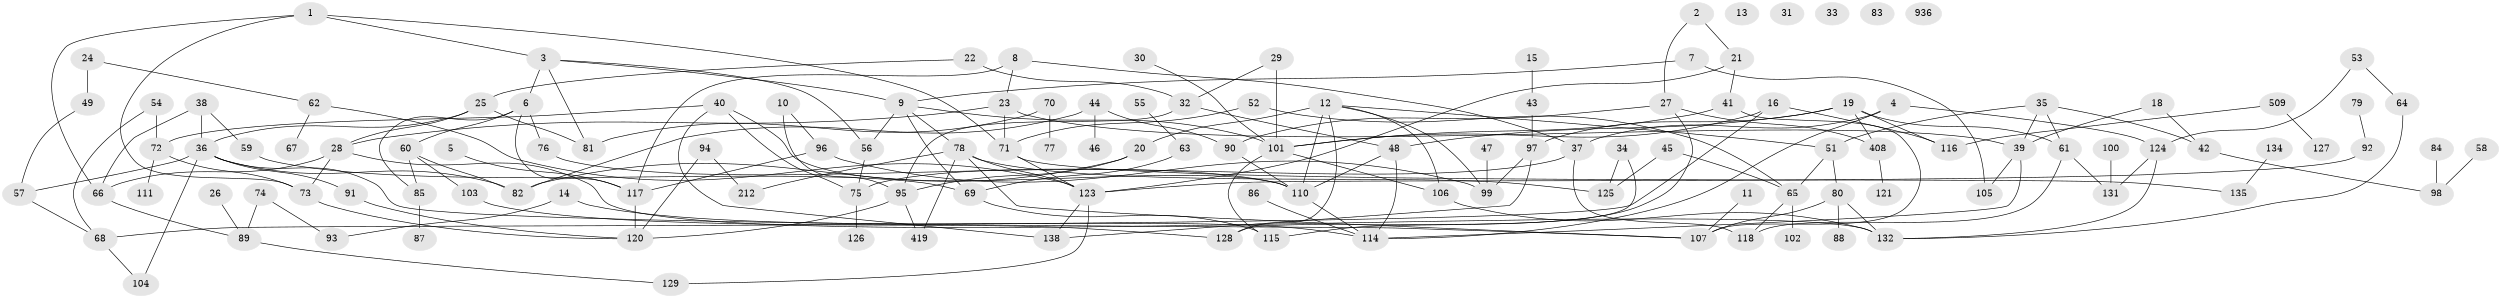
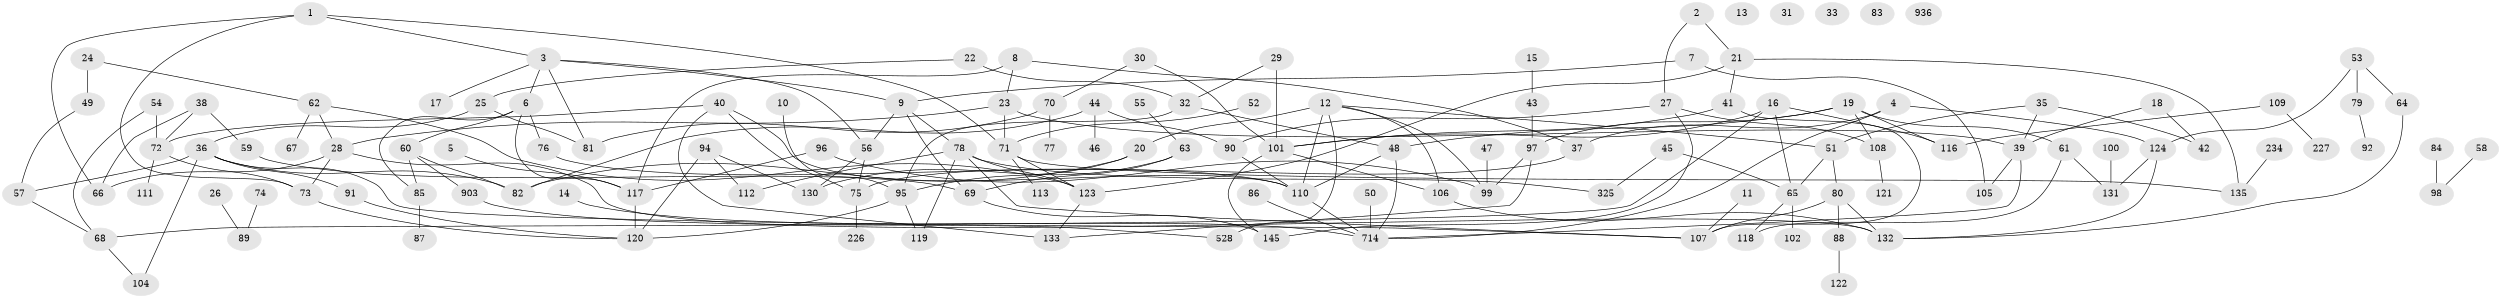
edge "21" -- "135": added
edge "30" -- "70": added
edge "53" -- "79": added
node "17": added
node "509": label "509" -> "109"
edge "52" -- "65": now "16" -- "65"
edge "9" -- "101": removed
edge "38" -- "36": now "38" -- "72"
edge "35" -- "61": removed
edge "25" -- "28": now "62" -- "28"
edge "10" -- "96": removed
node "34": removed
node "408": label "408" -> "108"
node "134": label "134" -> "234"
node "127": label "127" -> "227"
edge "42" -- "98": removed
edge "92" -- "123": removed
node "103": label "103" -> "903"
node "212": label "212" -> "112"
node "130": added
node "113": added
node "50": added
node "125": label "125" -> "325"
edge "66" -- "89": removed
edge "37" -- "118": removed
node "93": removed
node "126": label "126" -> "226"
node "419": label "419" -> "119"
node "138": label "138" -> "133"
node "128": label "128" -> "528"
node "115": label "115" -> "145"
node "114": label "114" -> "714"
node "129": removed
node "122": added
